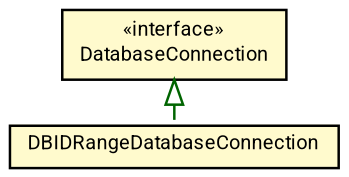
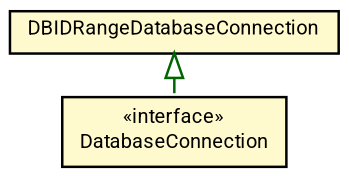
edge "DBIDRangeDatabaseConnection" -> "DatabaseConnection": reversed
